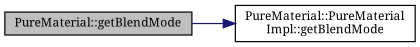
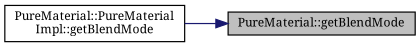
edge "PureMaterial::getBlendMode" -> "PureMaterial::PureMaterial Impl::getBlendMode": reversed
